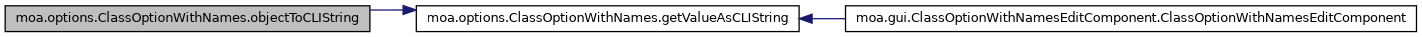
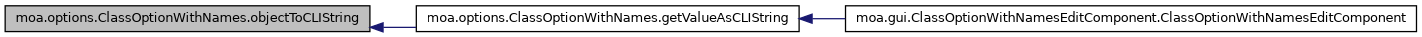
edge "moa.options.ClassOptionWithNames.objectToCLIString" -> "moa.options.ClassOptionWithNames.getValueAsCLIString": reversed
